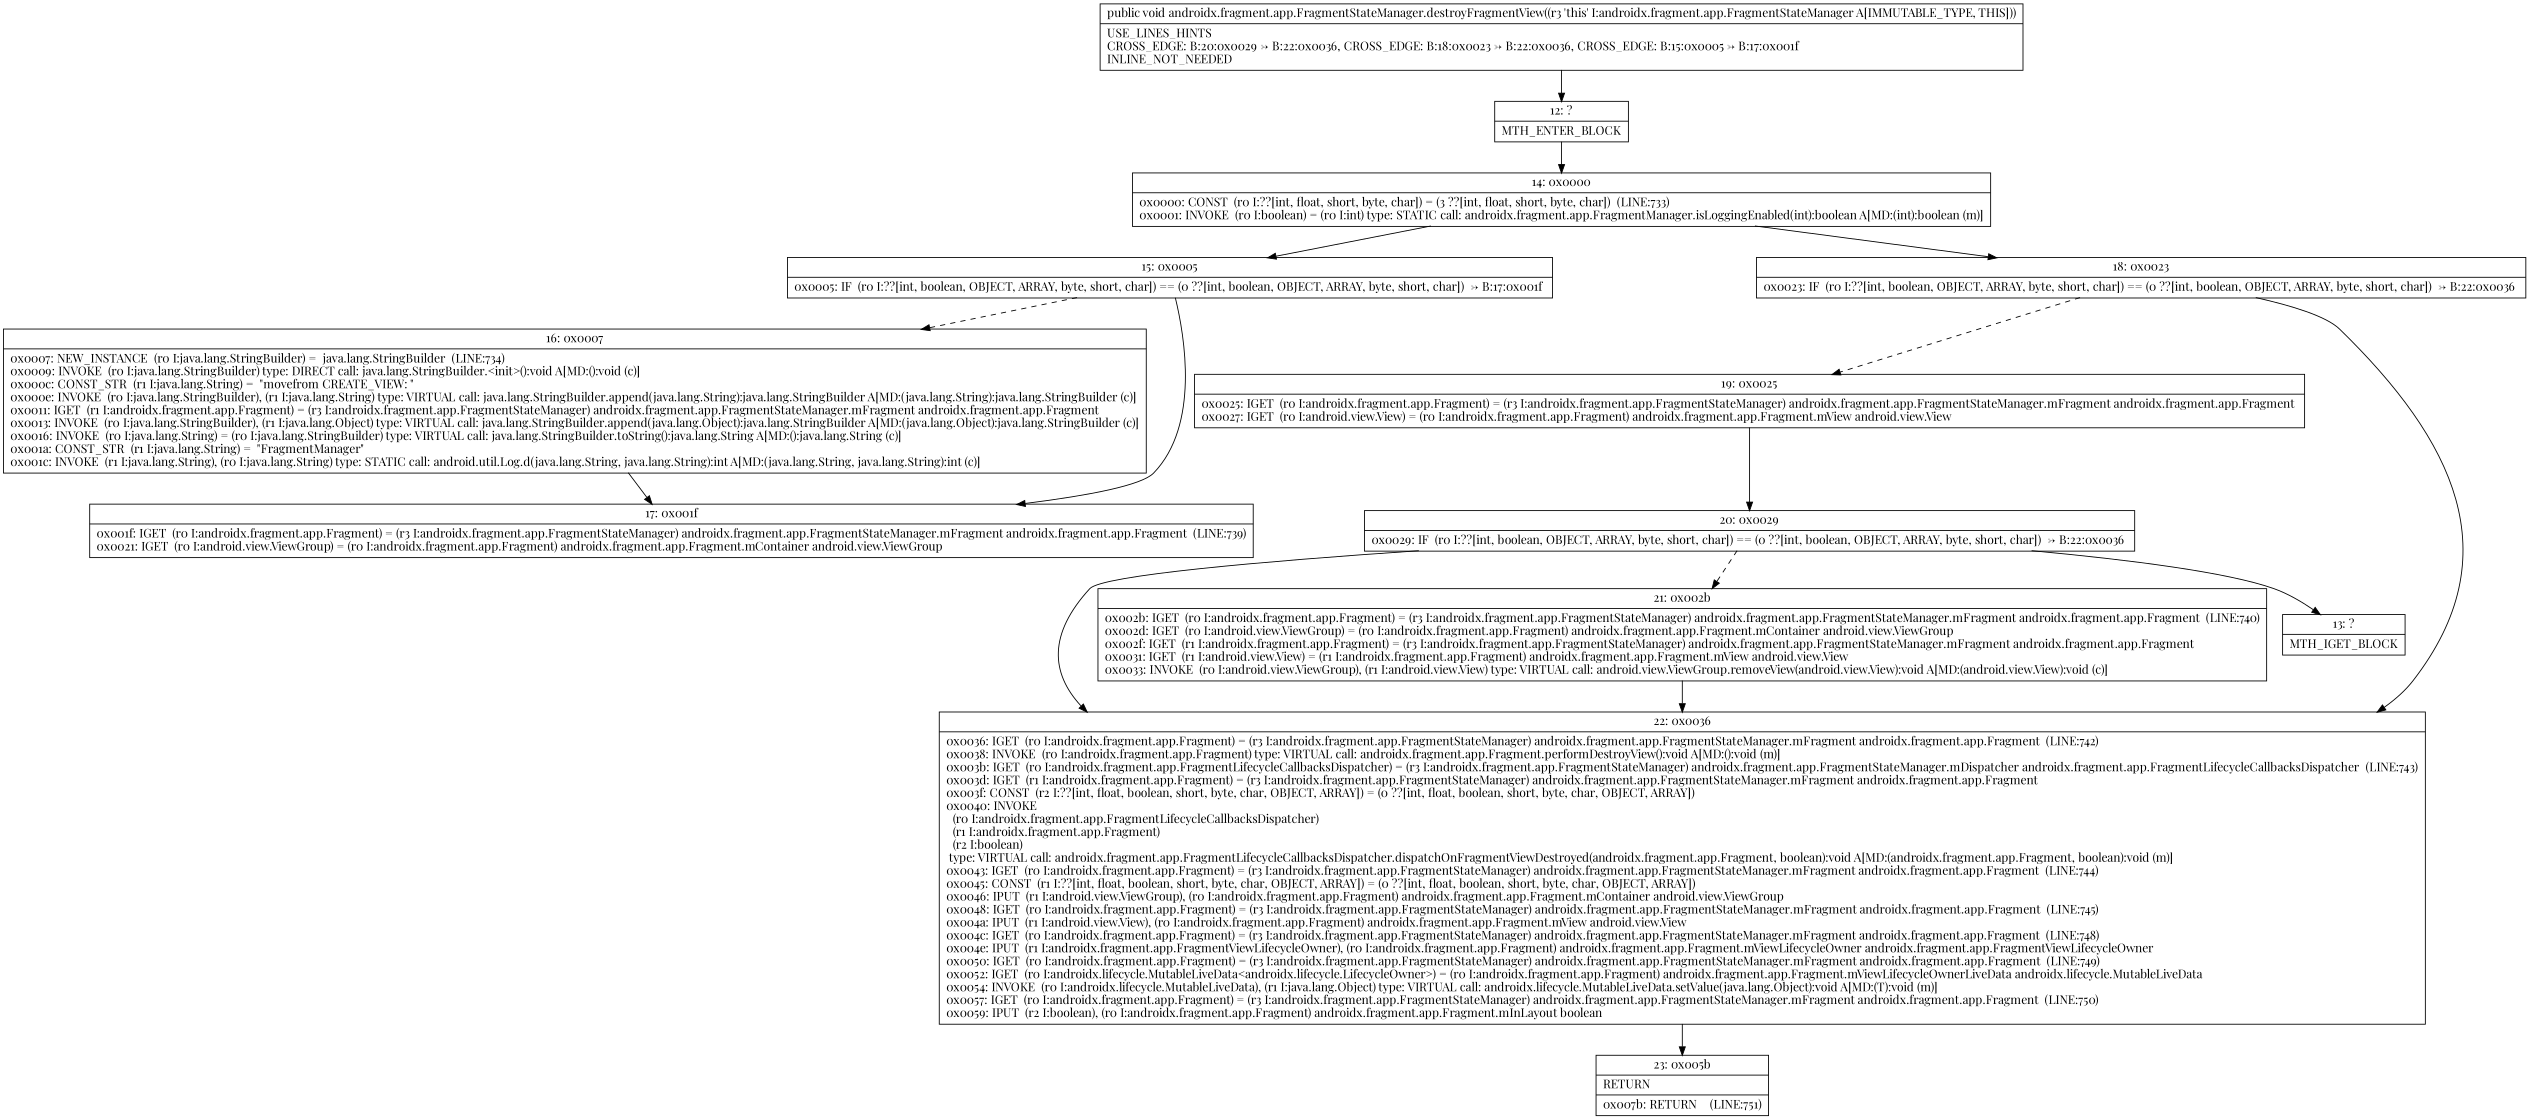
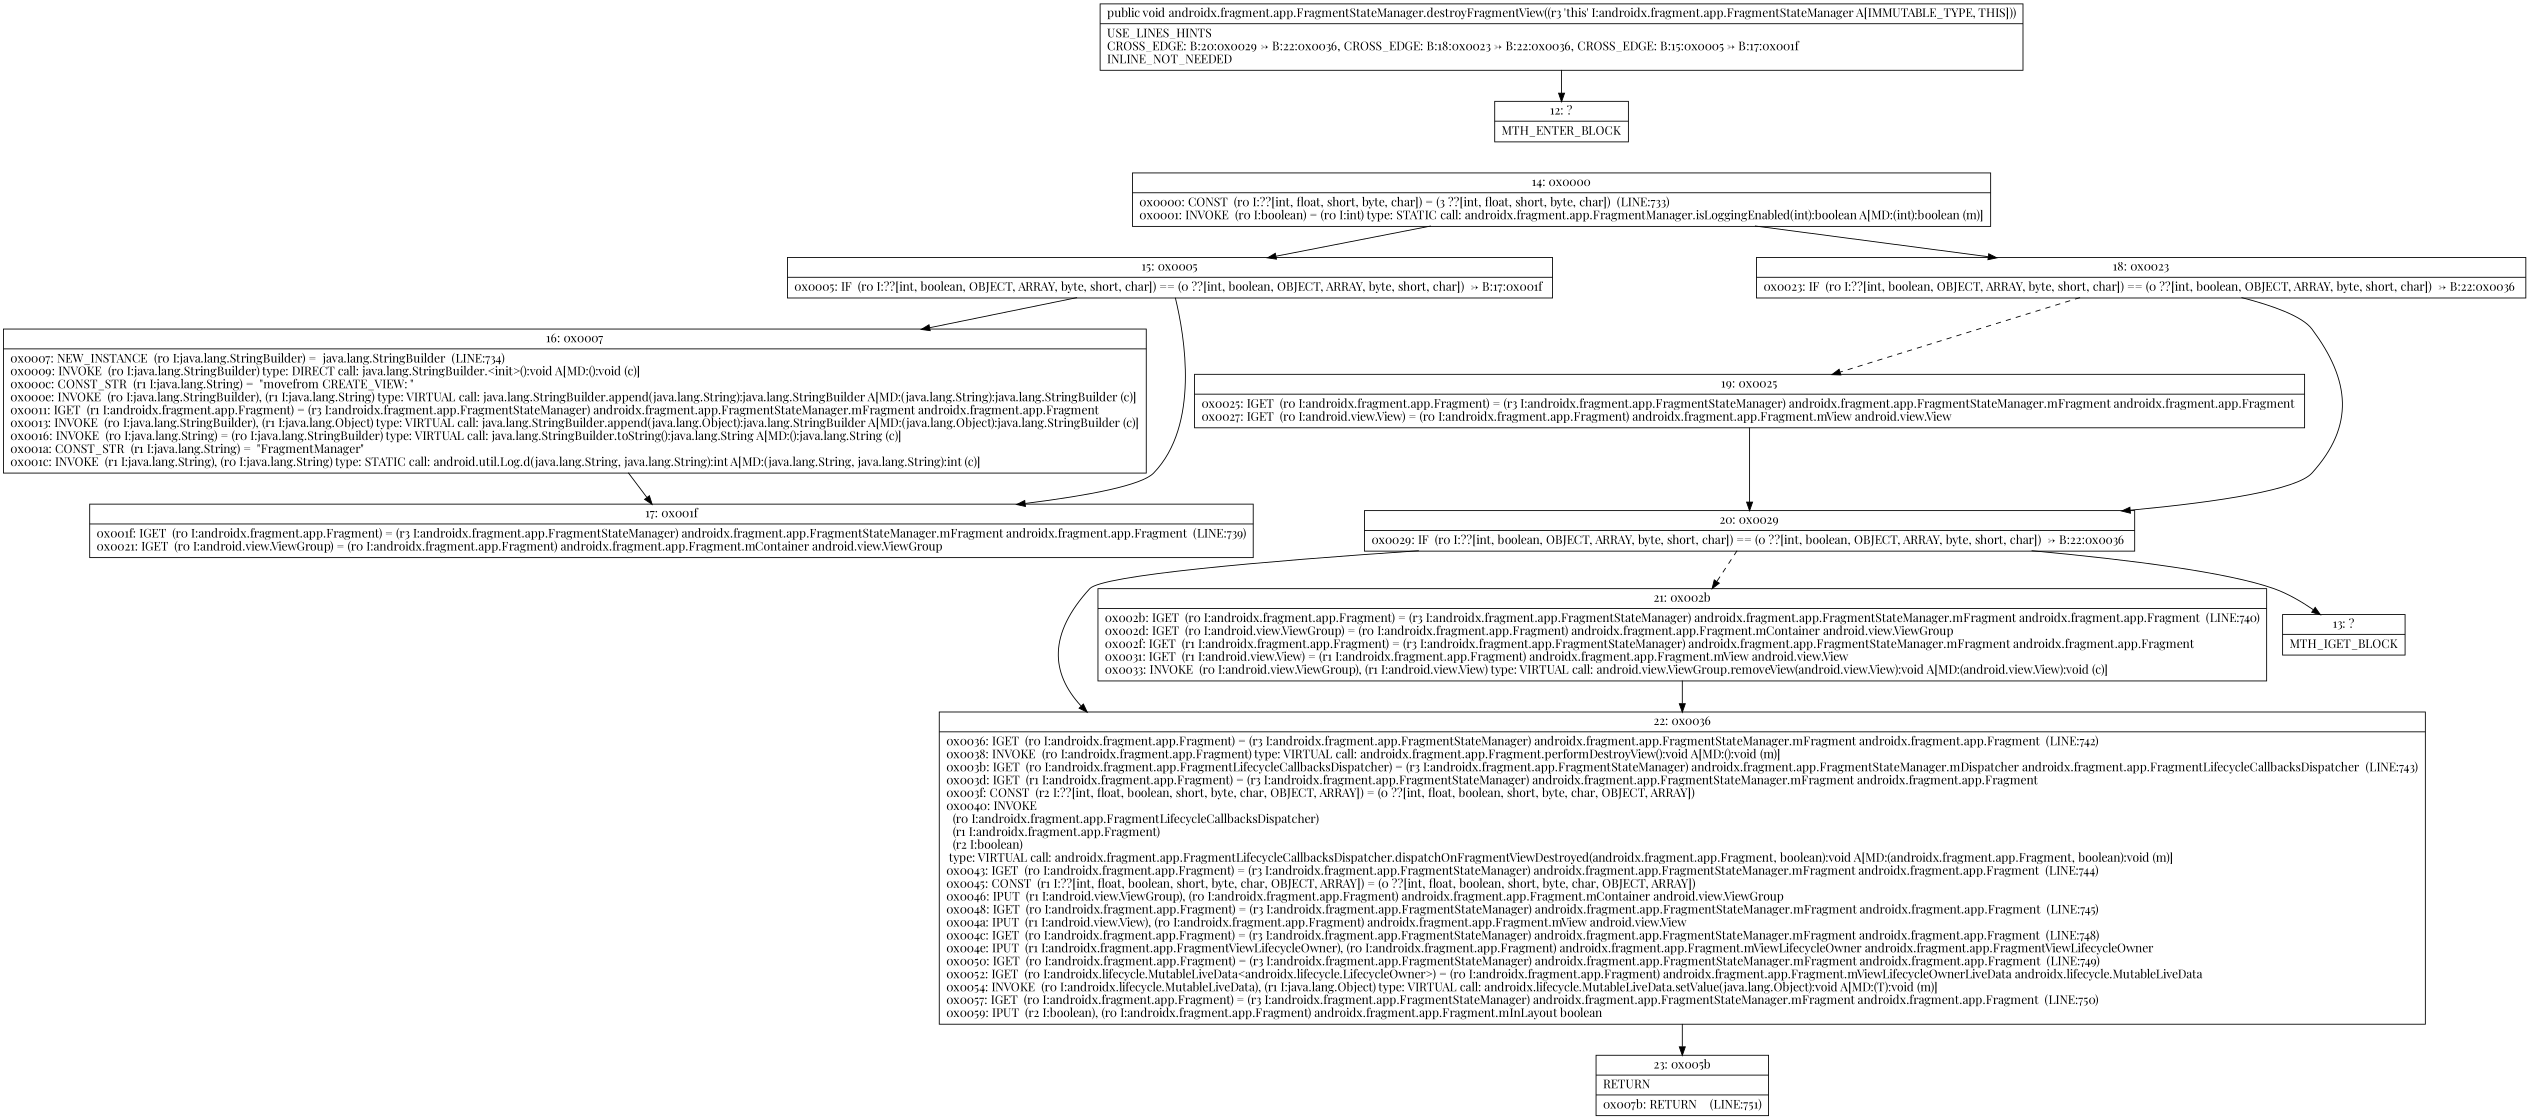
edge "12: ?" -> "14: 0x0000": removed
edge "15: 0x0005" -> "16: 0x0007": style dashed -> solid
edge "18: 0x0023" -> "22: 0x0036": now "18: 0x0023" -> "20: 0x0029"
